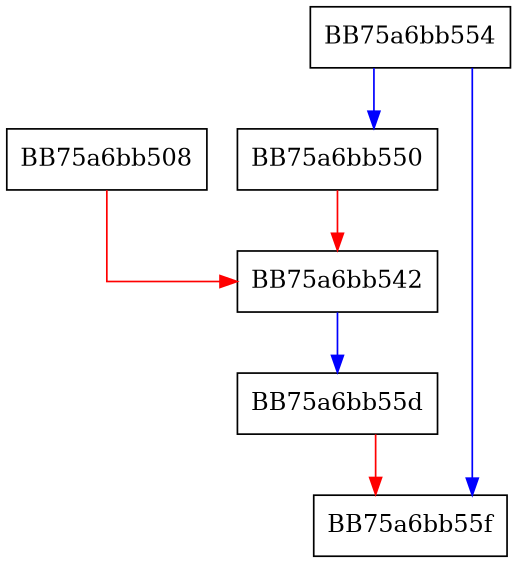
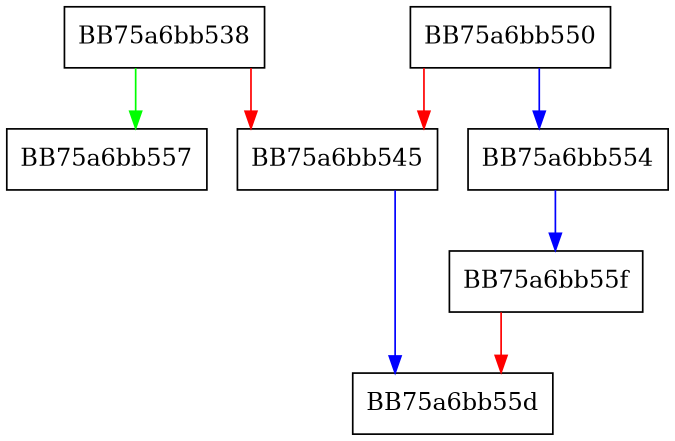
edge "BB75a6bb554" -> "BB75a6bb550": reversed
node "BB75a6bb557": added
node "BB75a6bb508": label "BB75a6bb508" -> "BB75a6bb538"
node "BB75a6bb542": label "BB75a6bb542" -> "BB75a6bb545"
edge "BB75a6bb55d" -> "BB75a6bb55f": reversed
